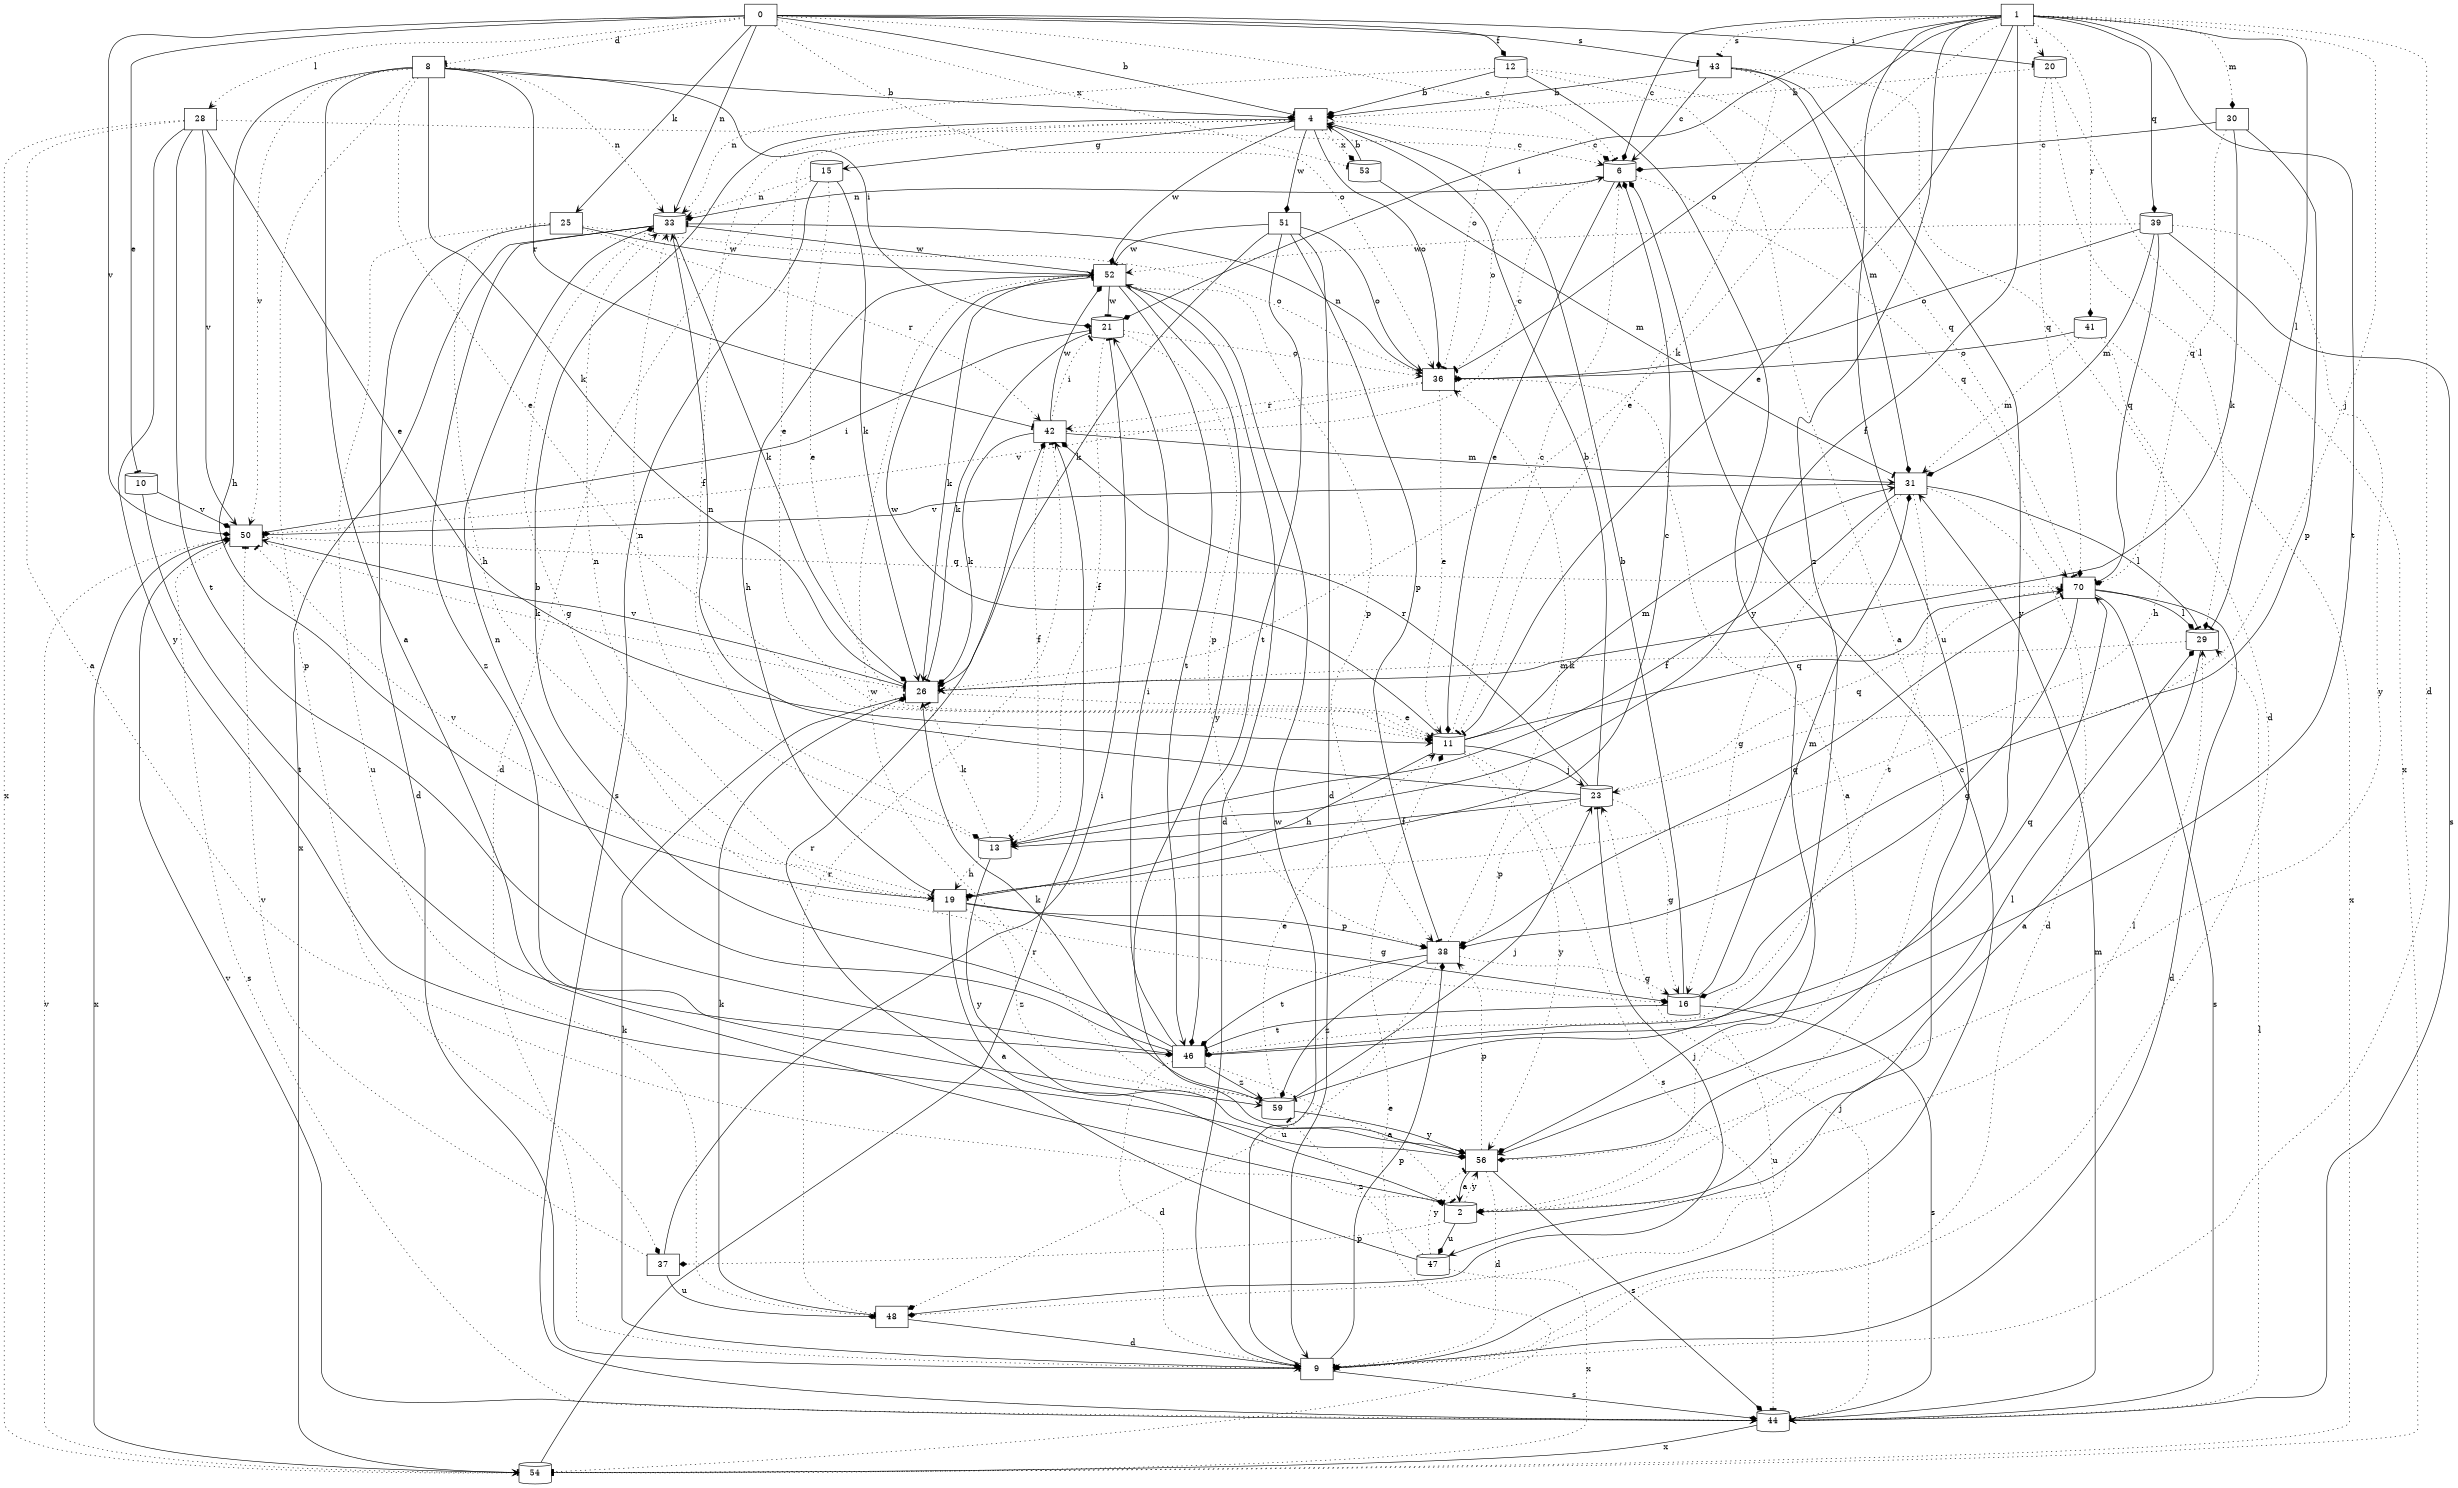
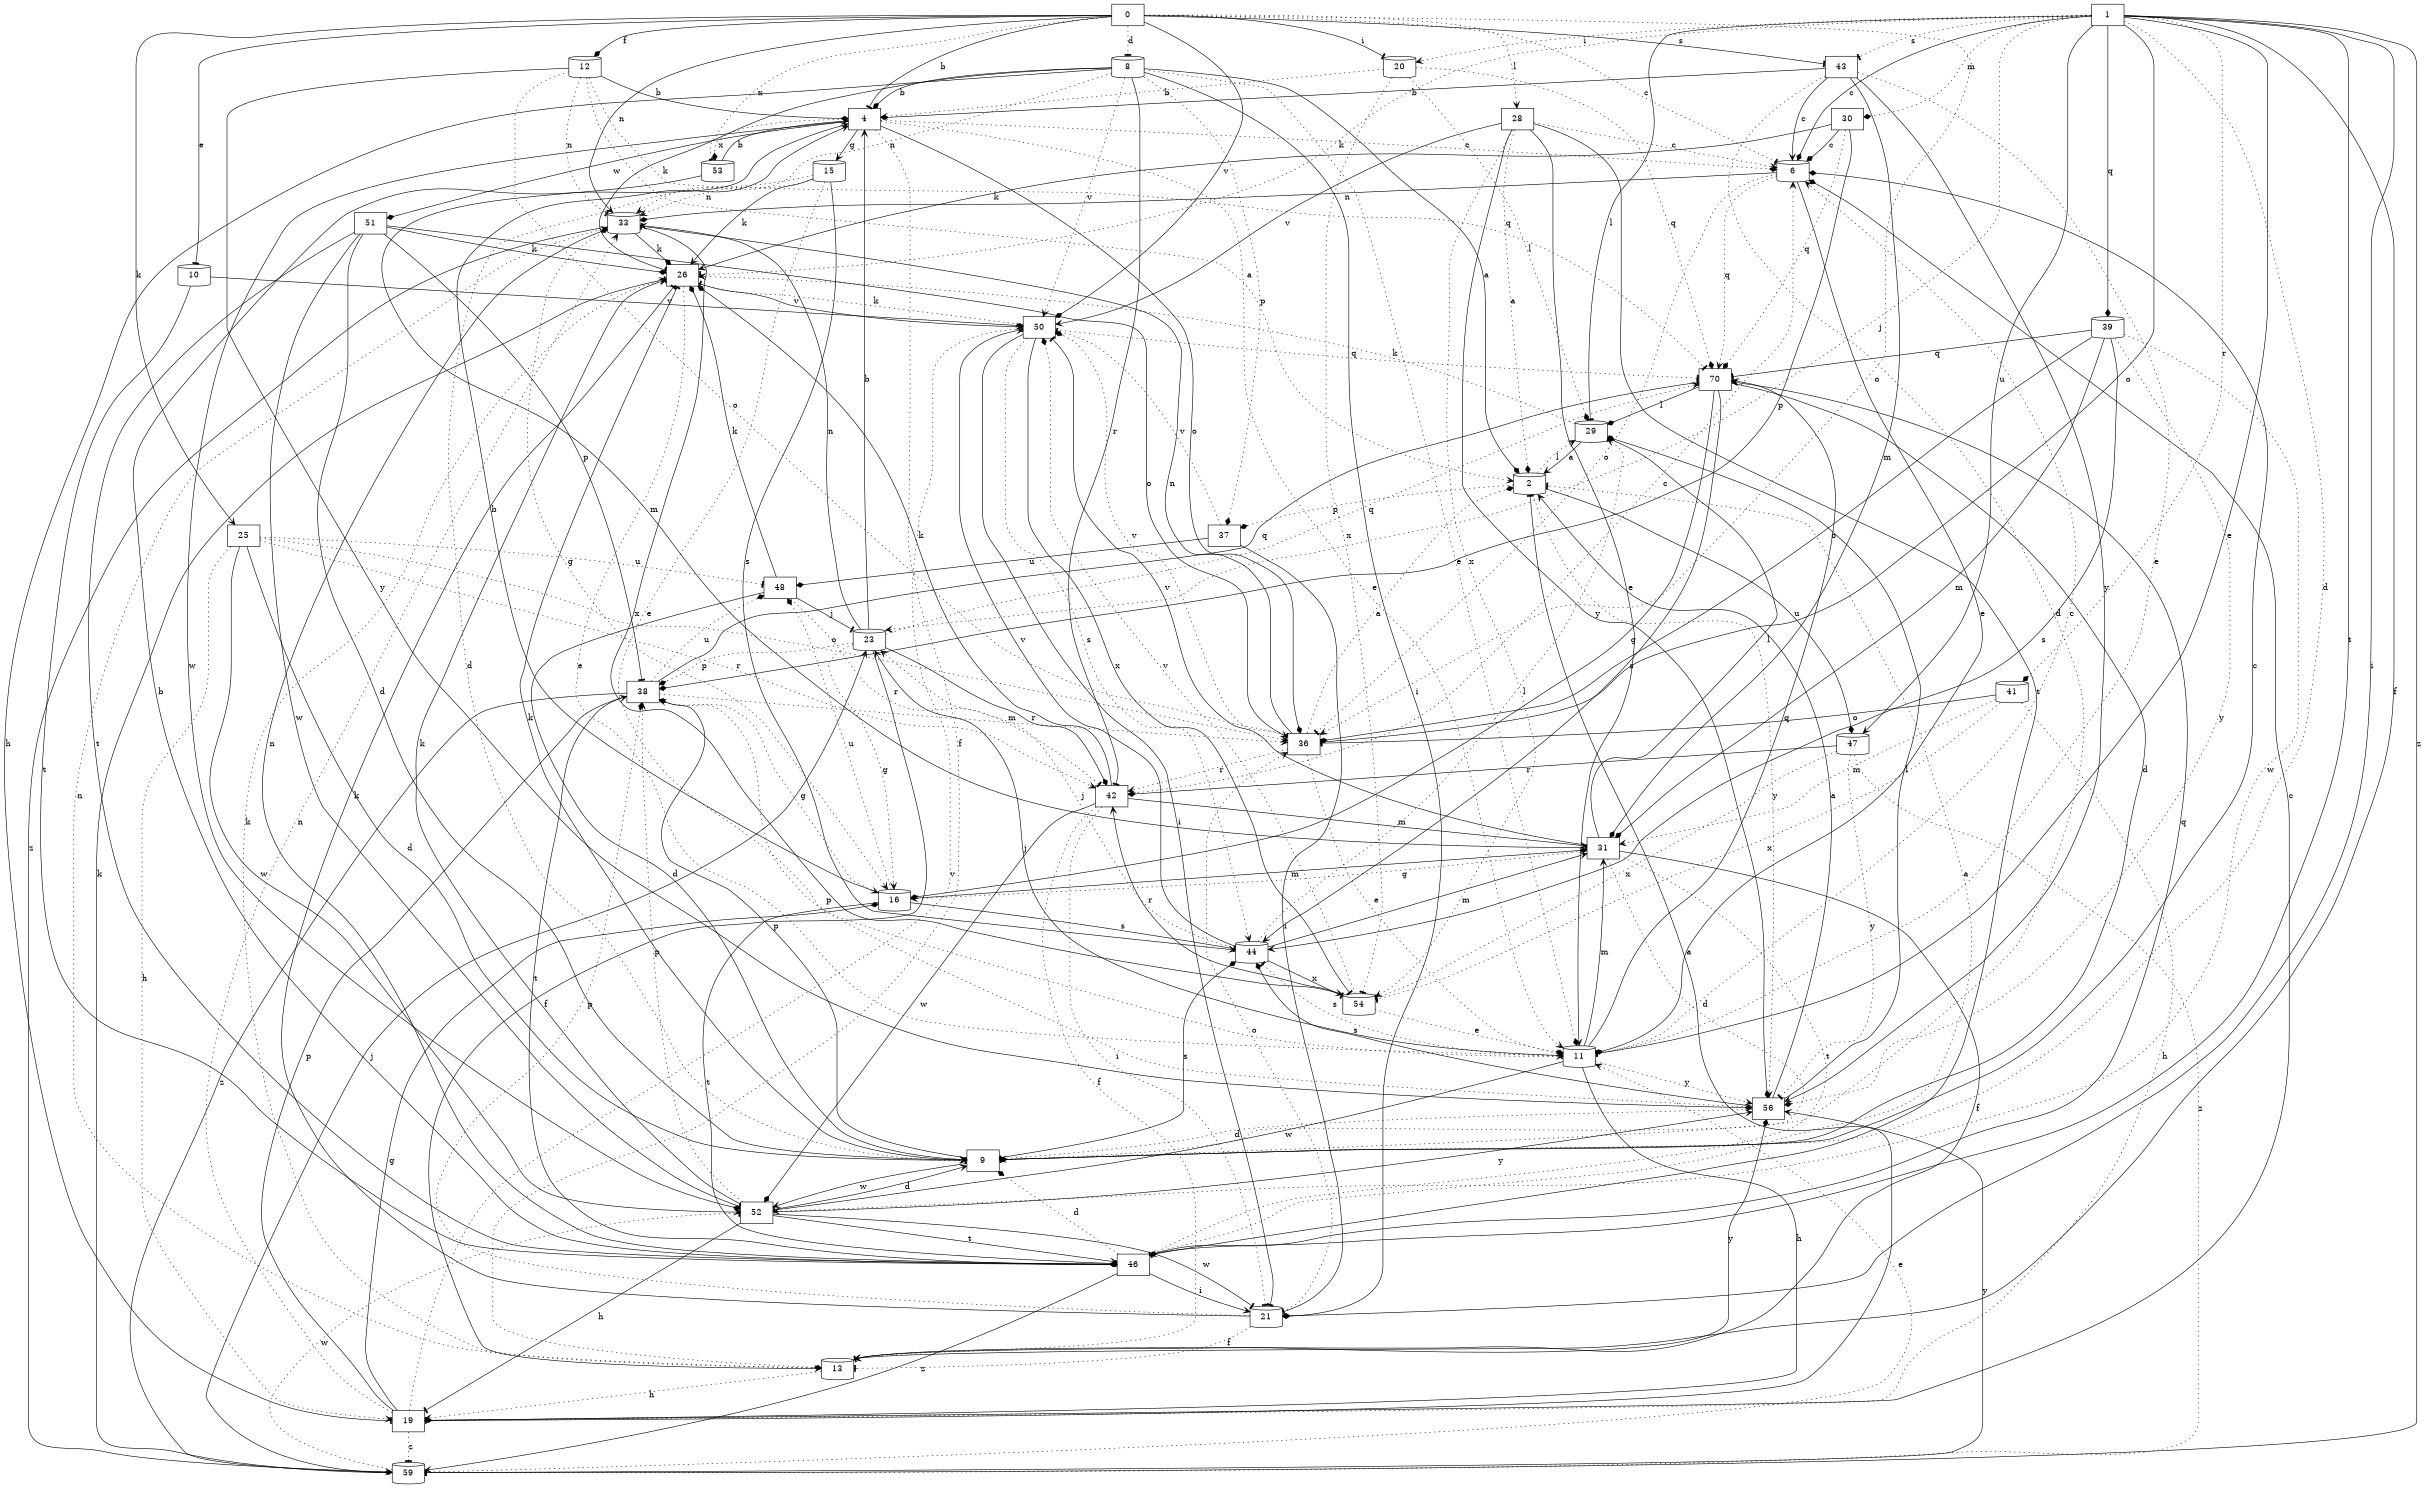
node "8": shape box -> cylinder
edge "12" -> "33": arrowhead vee -> tee
edge "33" -> "52": removed, label "w"
